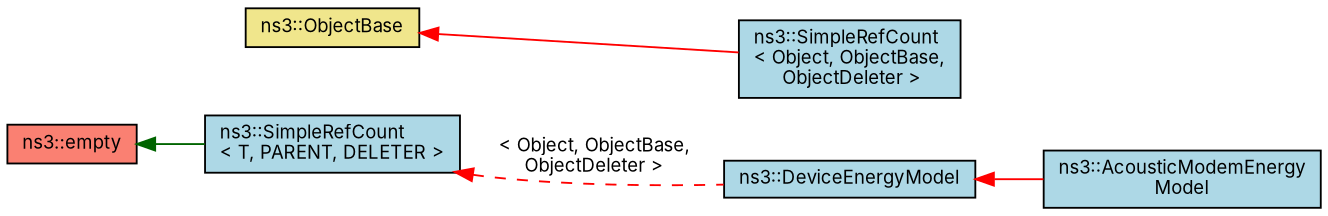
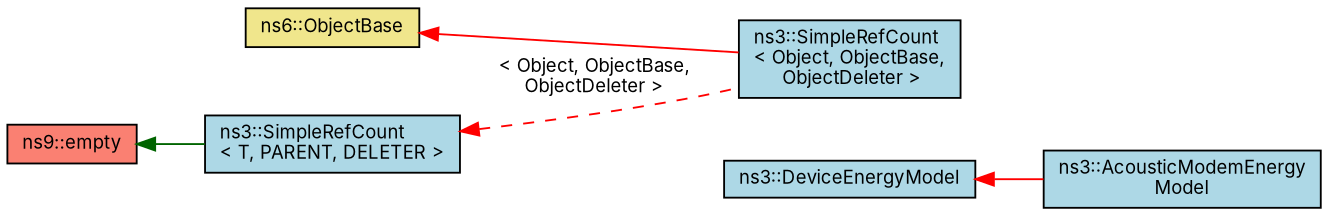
node "ns3::ObjectBase": label "ns3::ObjectBase" -> "ns6::ObjectBase"
node "ns3::empty": label "ns3::empty" -> "ns9::empty"
edge "ns3::DeviceEnergyModel" -> "ns3::SimpleRefCount < T, PARENT, DELETER >": now "ns3::SimpleRefCount < Object, ObjectBase, ObjectDeleter >" -> "ns3::SimpleRefCount < T, PARENT, DELETER >"
